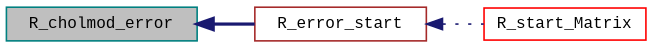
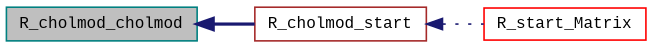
node "R_cholmod_error": label "R_cholmod_error" -> "R_cholmod_cholmod"
node "R_error_start": label "R_error_start" -> "R_cholmod_start"
